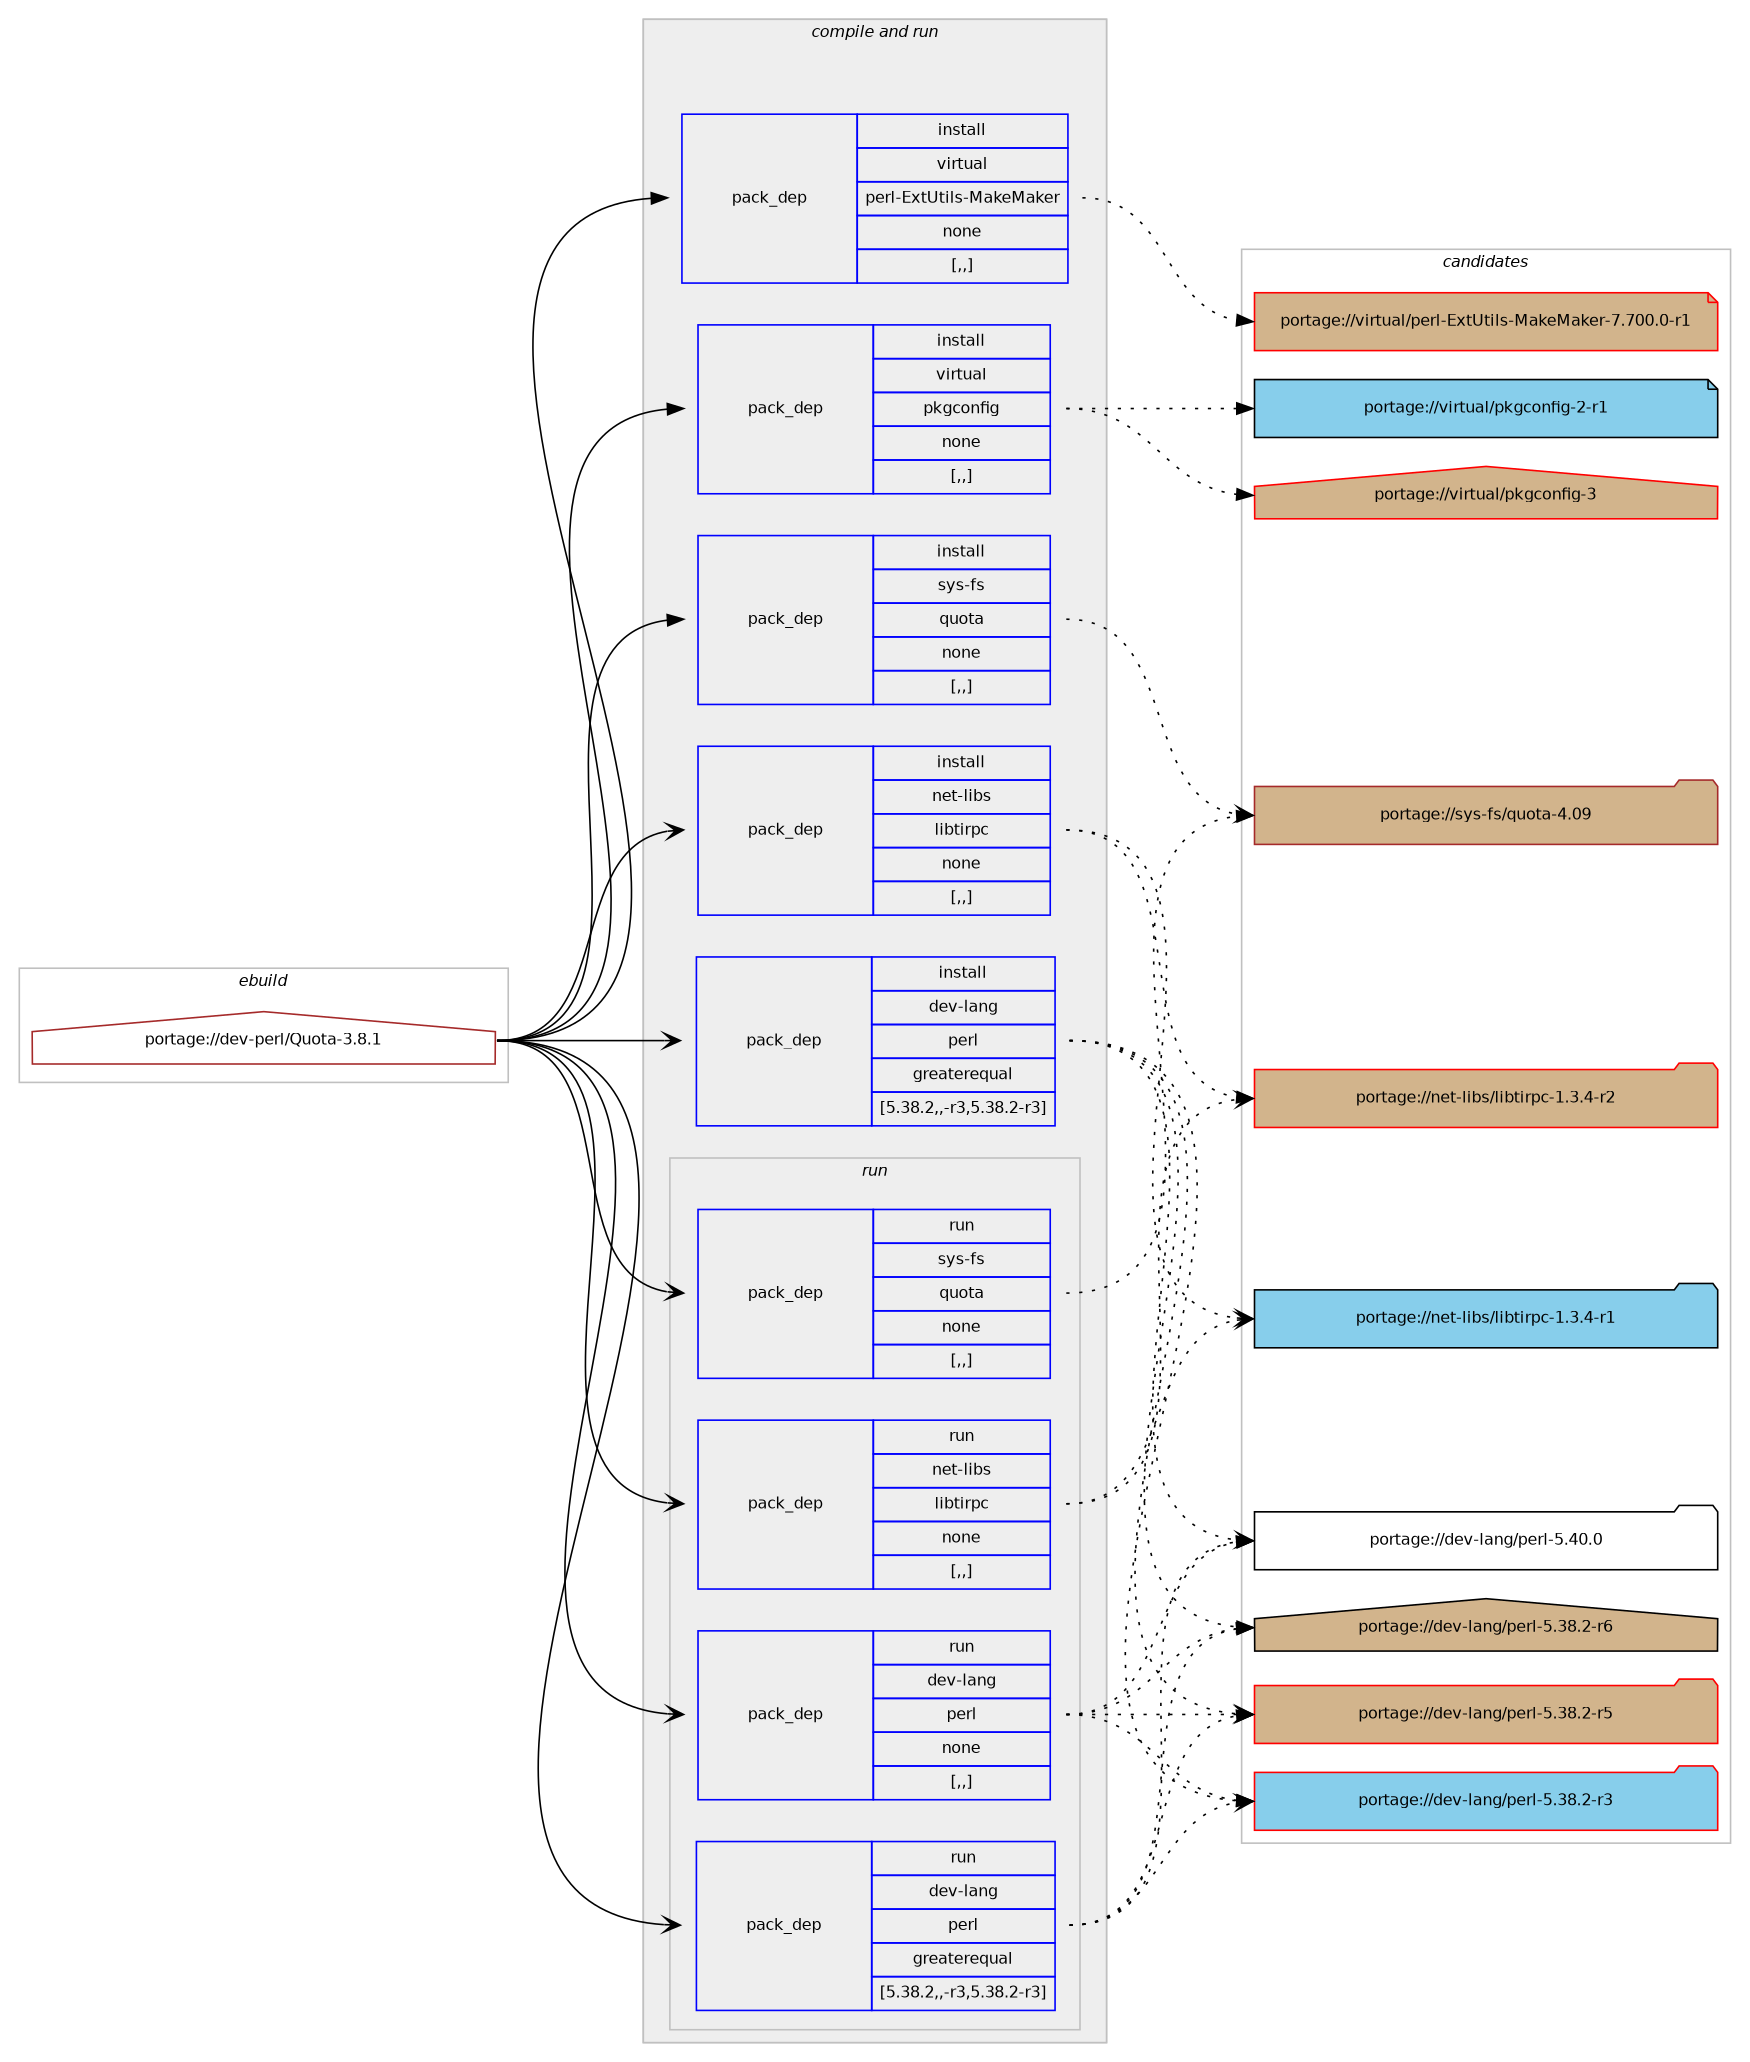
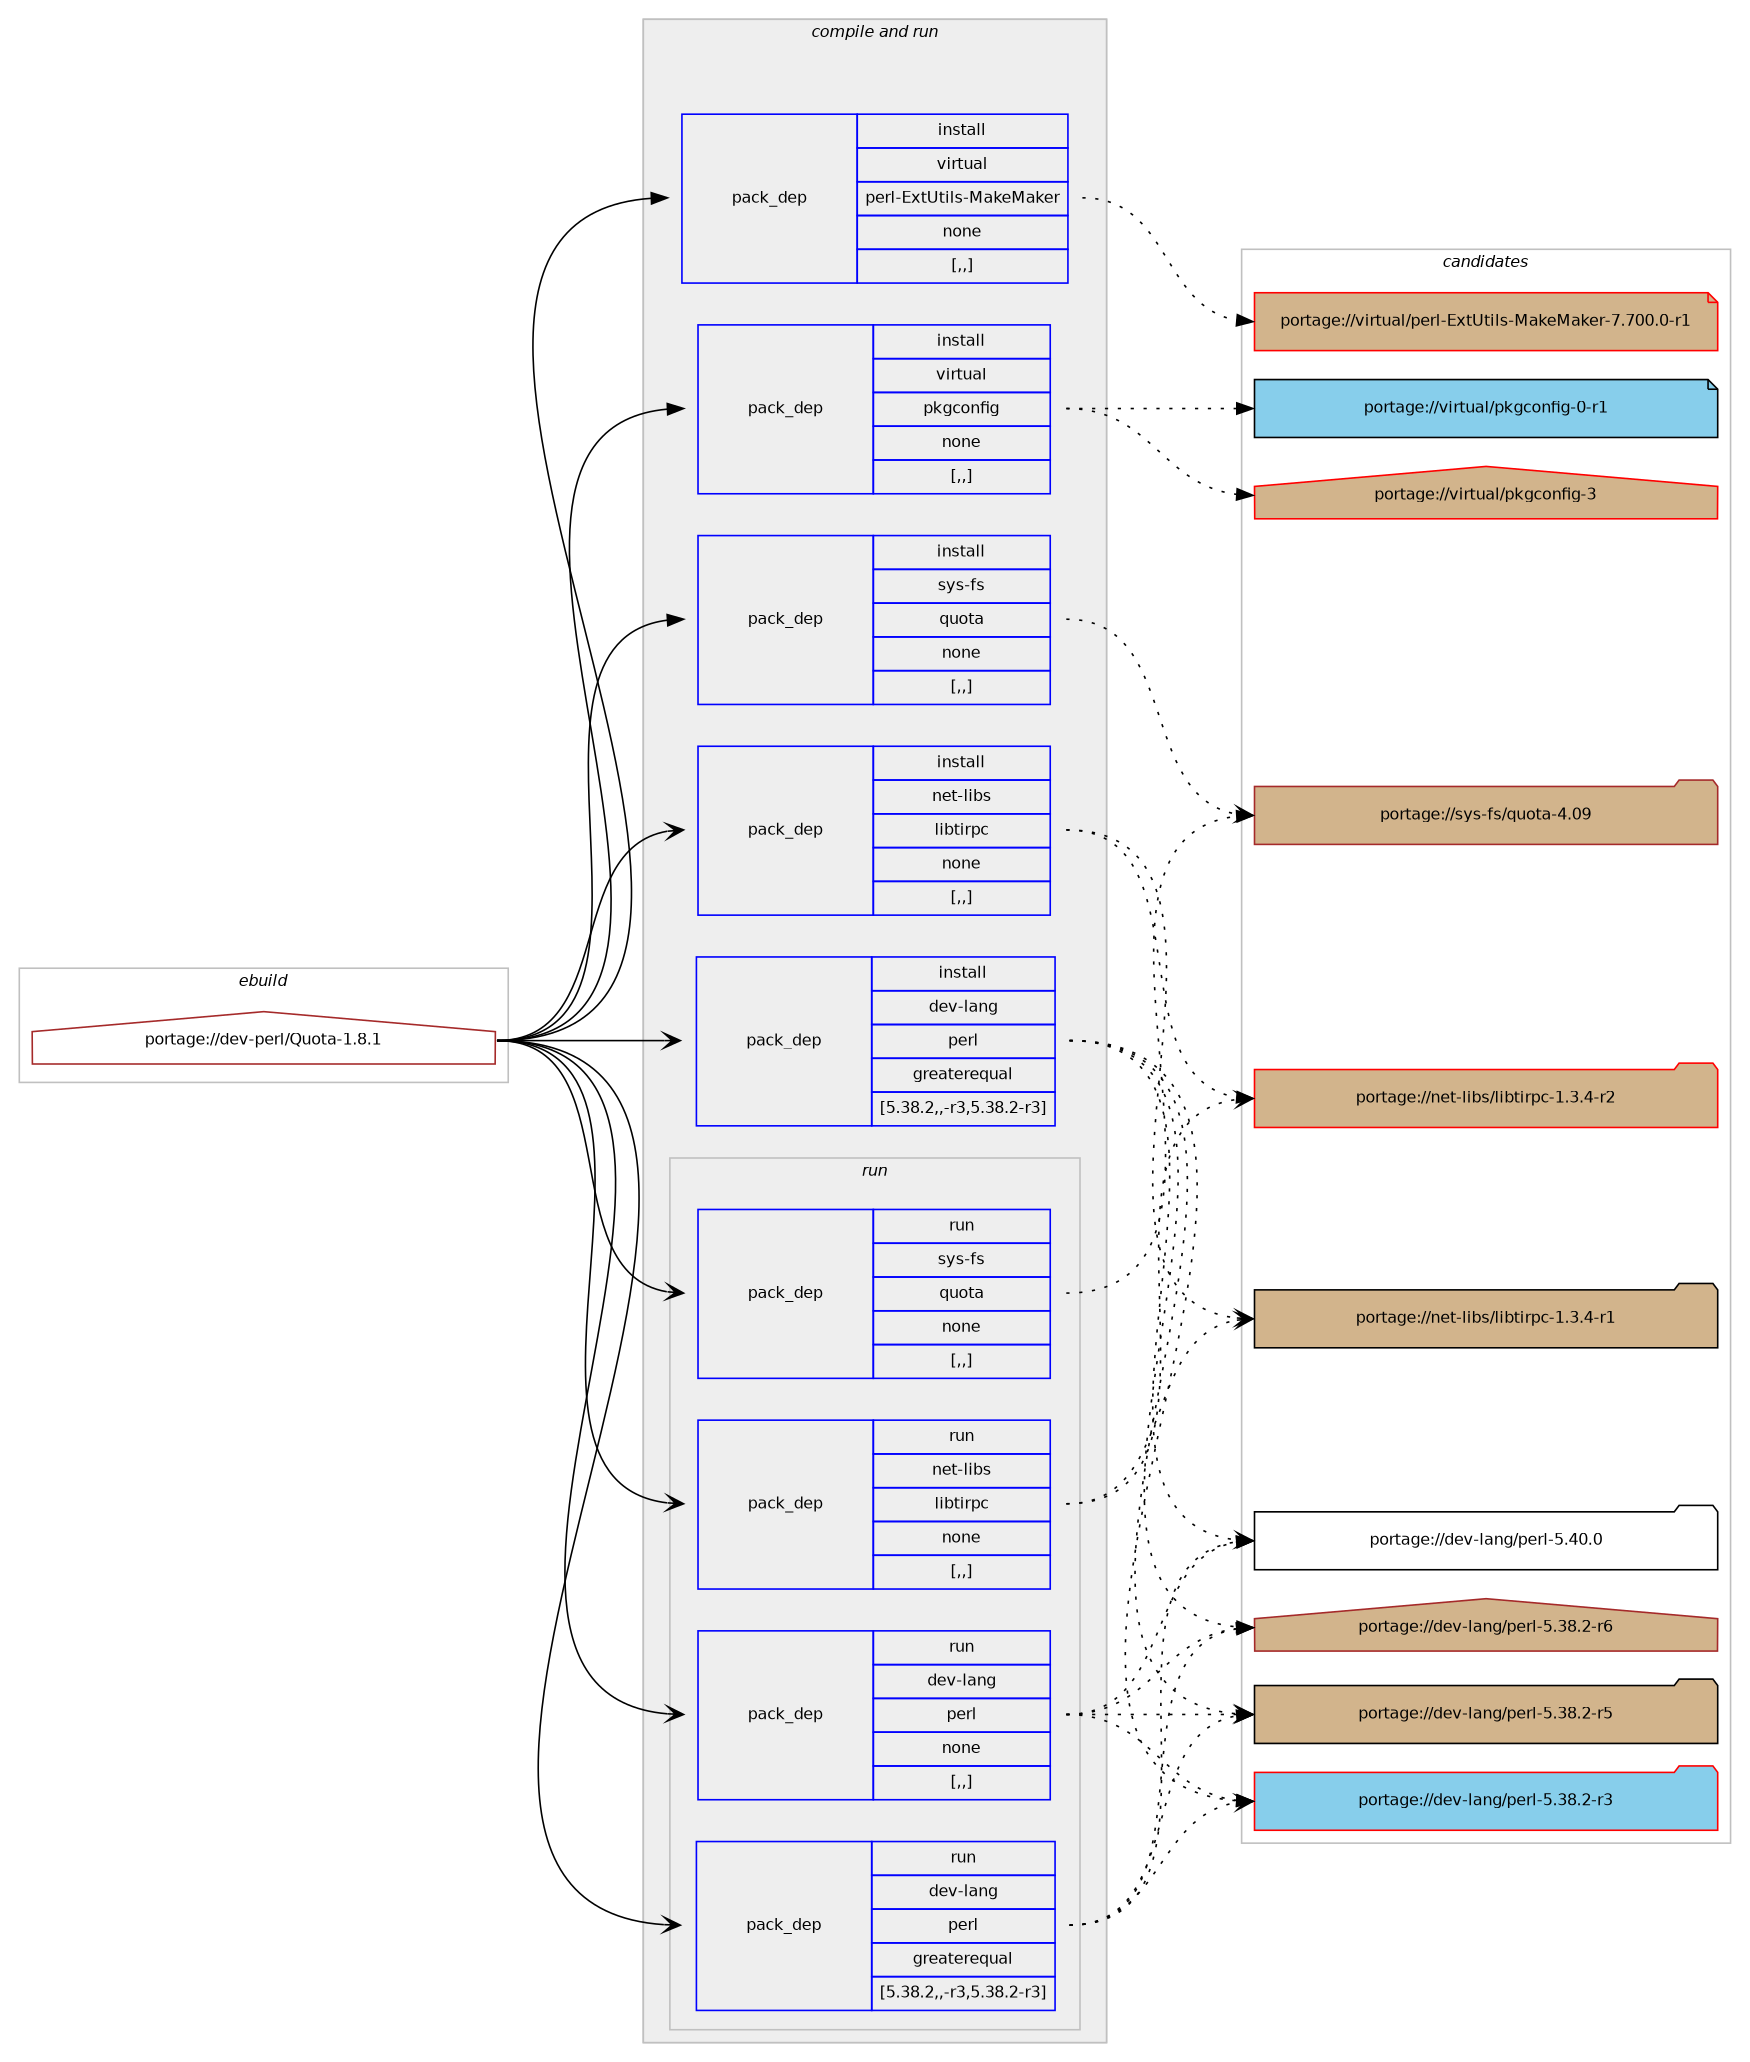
node "portage://virtual/pkgconfig-2-r1": label "portage://virtual/pkgconfig-2-r1" -> "portage://virtual/pkgconfig-0-r1"
node "portage://dev-perl/Quota-3.8.1": label "portage://dev-perl/Quota-3.8.1" -> "portage://dev-perl/Quota-1.8.1"
node "portage://net-libs/libtirpc-1.3.4-r1": fillcolor skyblue -> tan
node "portage://dev-lang/perl-5.38.2-r6": color black -> brown
node "portage://dev-lang/perl-5.38.2-r5": color red -> black
